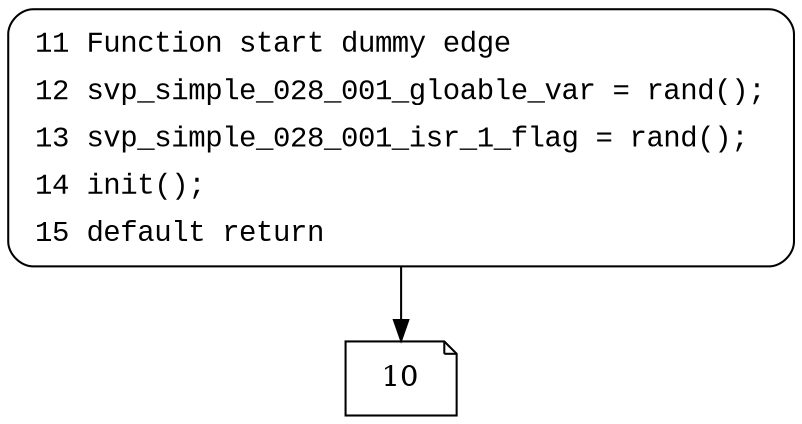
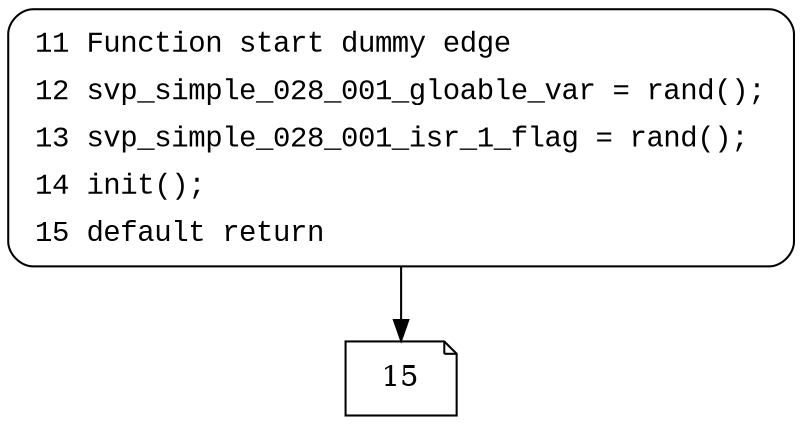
node "10": label "10" -> "15"
